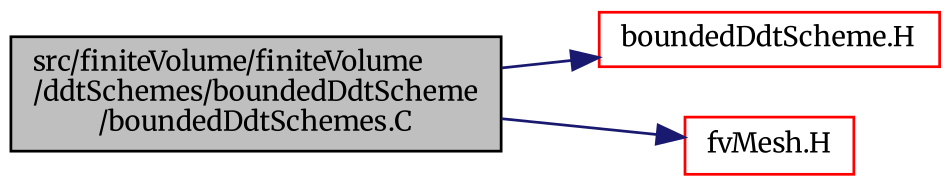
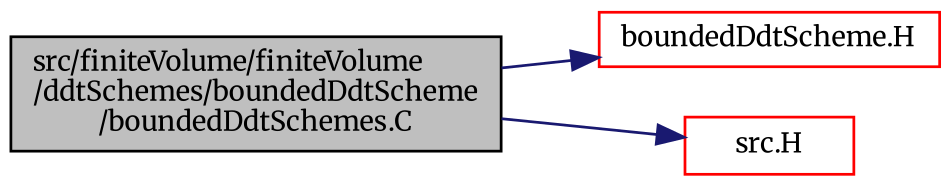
node "fvMesh.H": label "fvMesh.H" -> "src.H"
